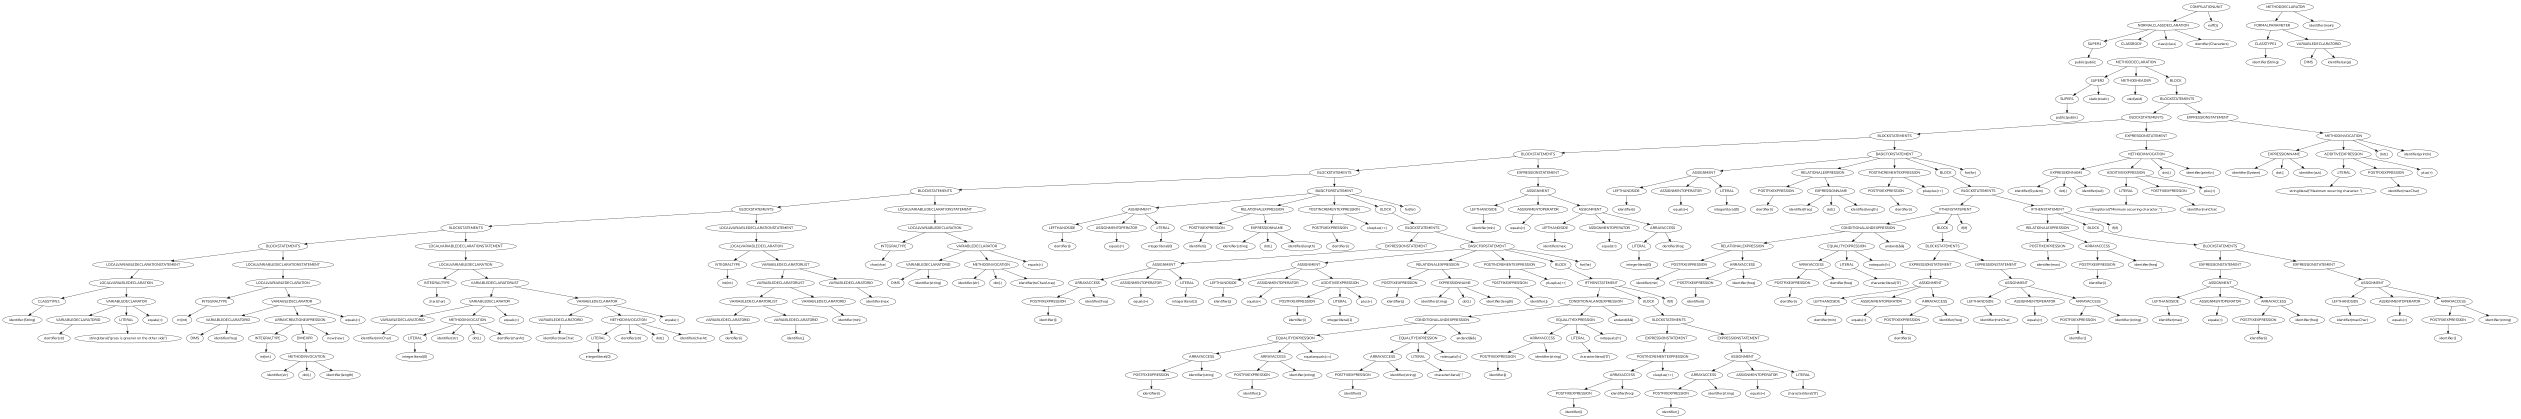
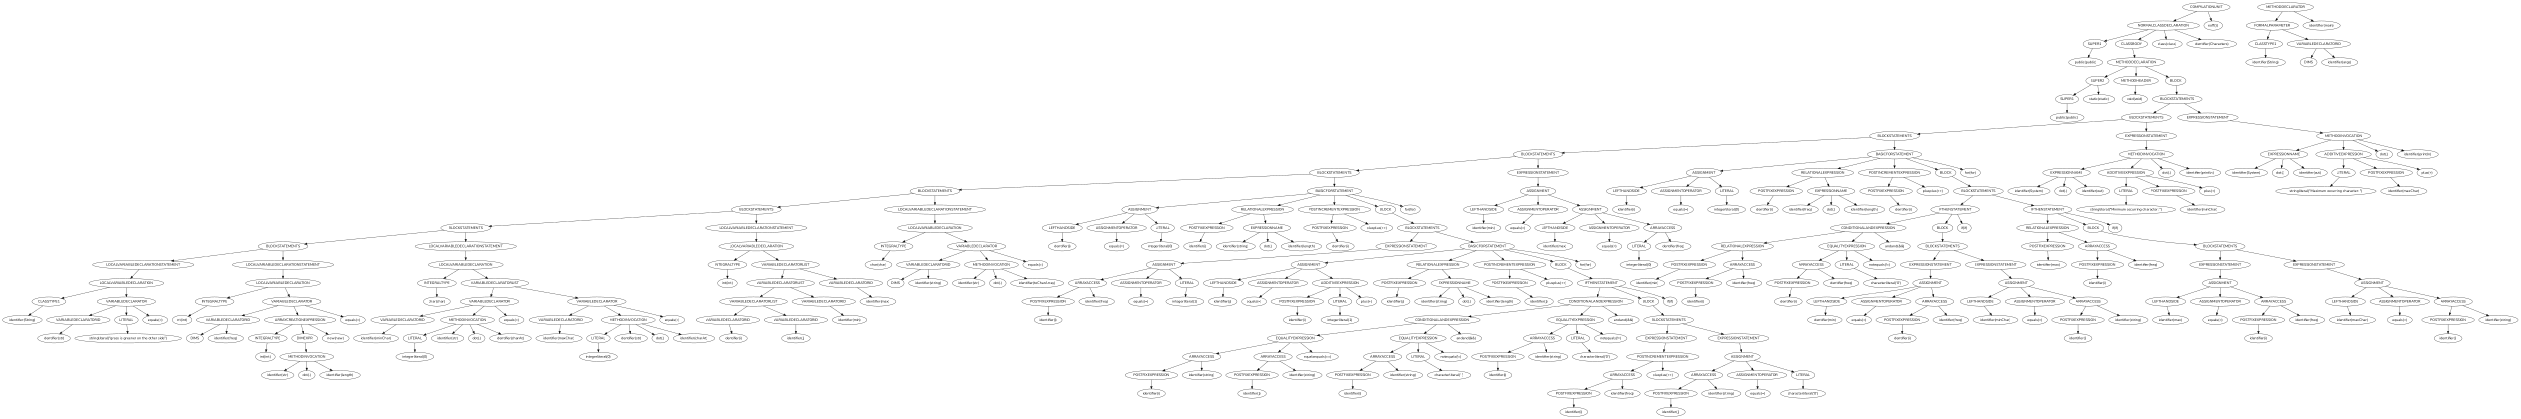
edge "CLASSBODY" -> "METHODDECLARATION": added
